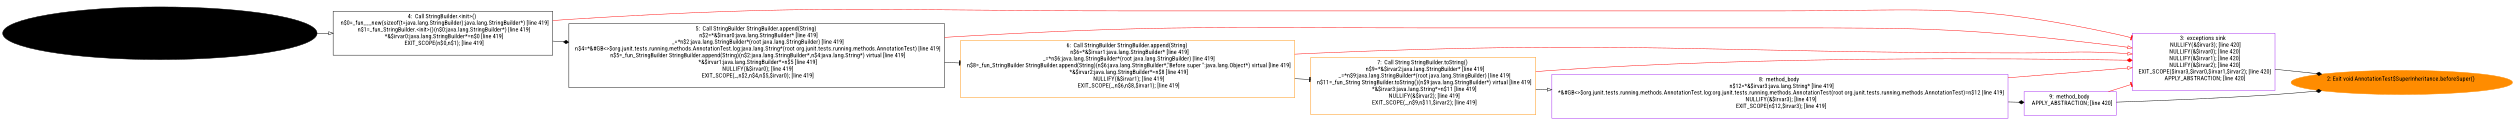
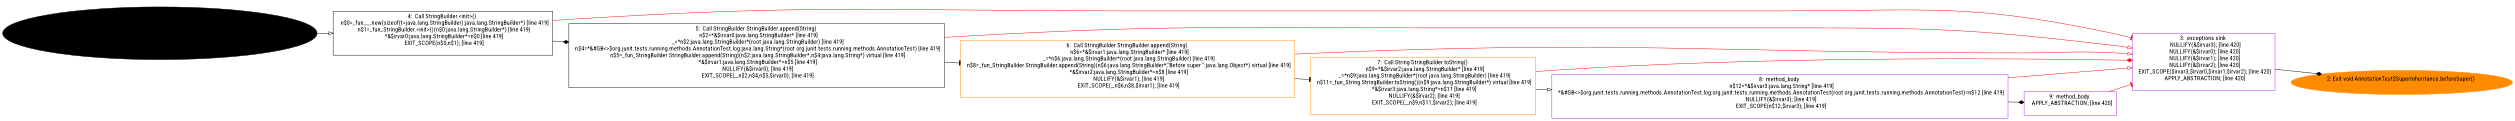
edge "9:  method_body APPLY_ABSTRACTION; [line 420]" -> "2: Exit void AnnotationTest$SuperInheritance.beforeSuper()": removed
